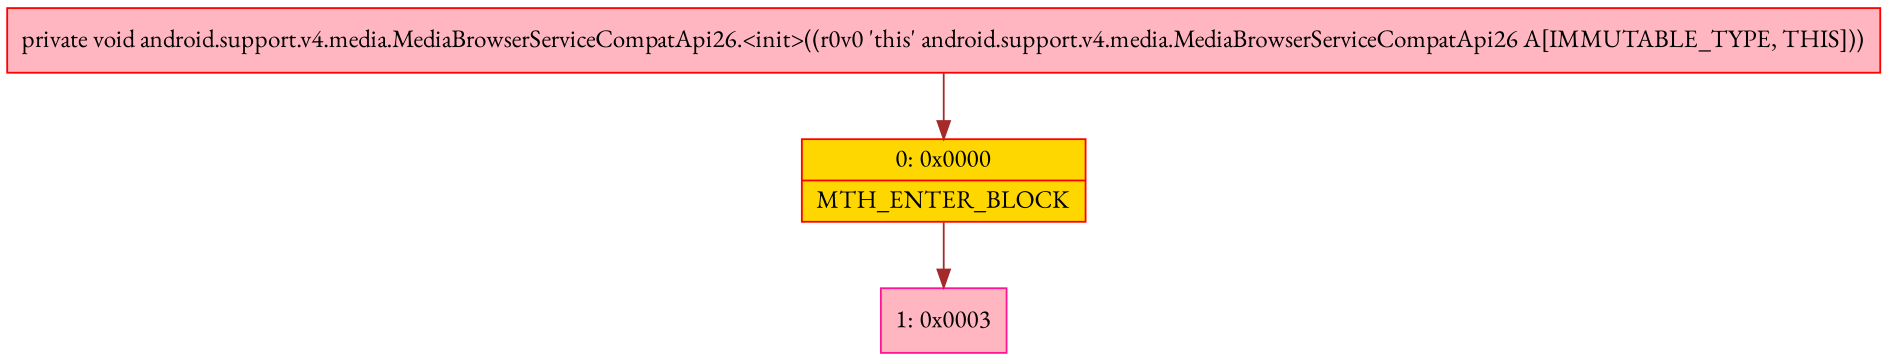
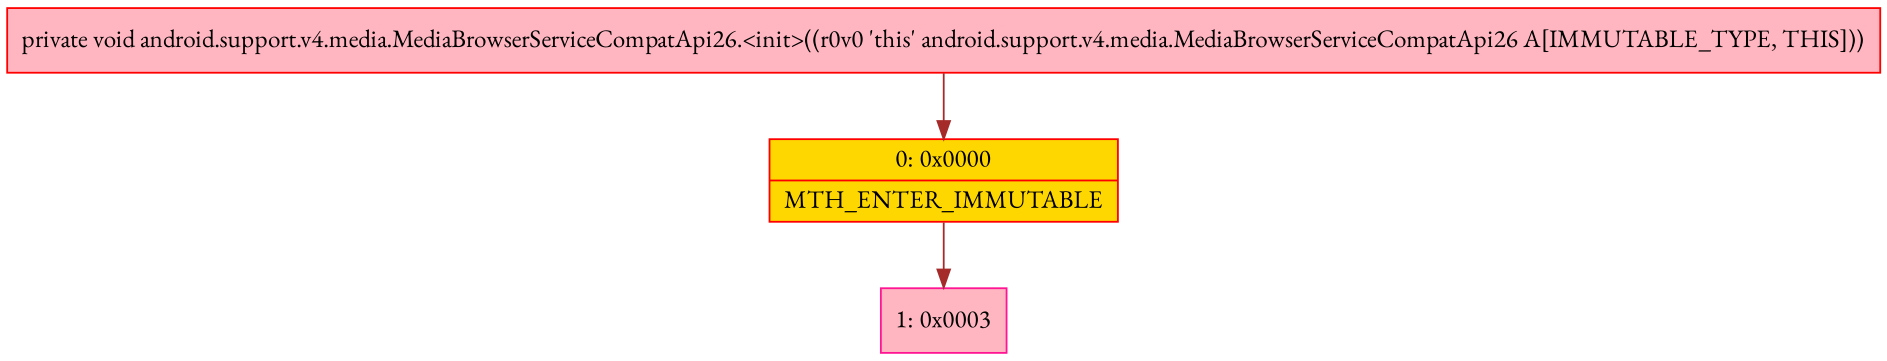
node "0: 0x0000": text "MTH_ENTER_BLOCK" -> "MTH_ENTER_IMMUTABLE"
